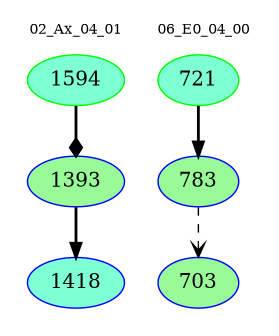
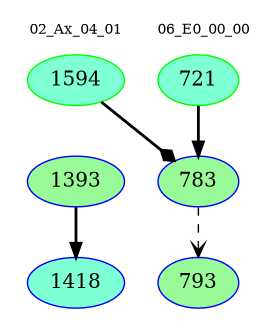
cluster "06_E0_04_00": label "06_E0_04_00" -> "06_E0_00_00"
edge "1594" -> "1393": now "1594" -> "783"
node "703": label "703" -> "793"
